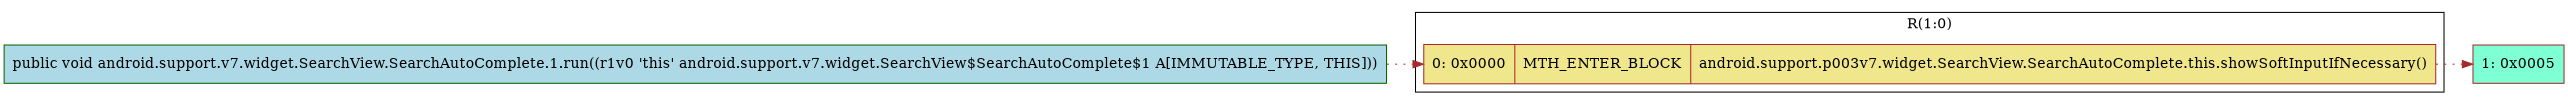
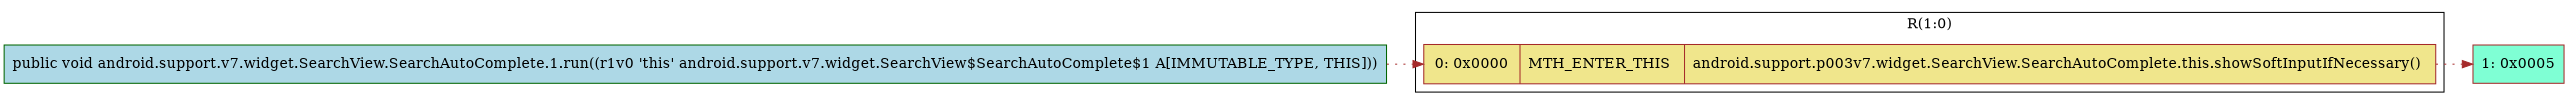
node "0: 0x0000": text "MTH_ENTER_BLOCK" -> "MTH_ENTER_THIS"
